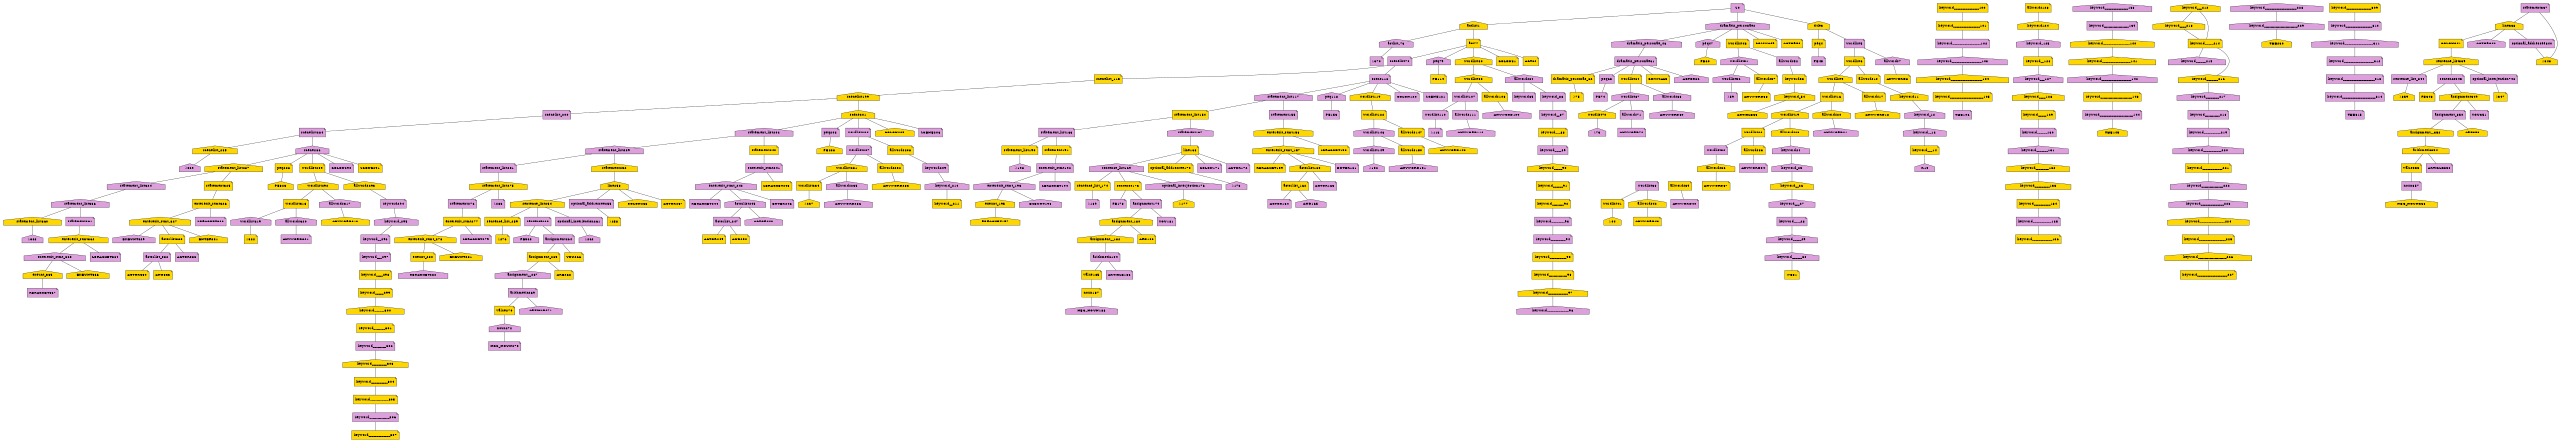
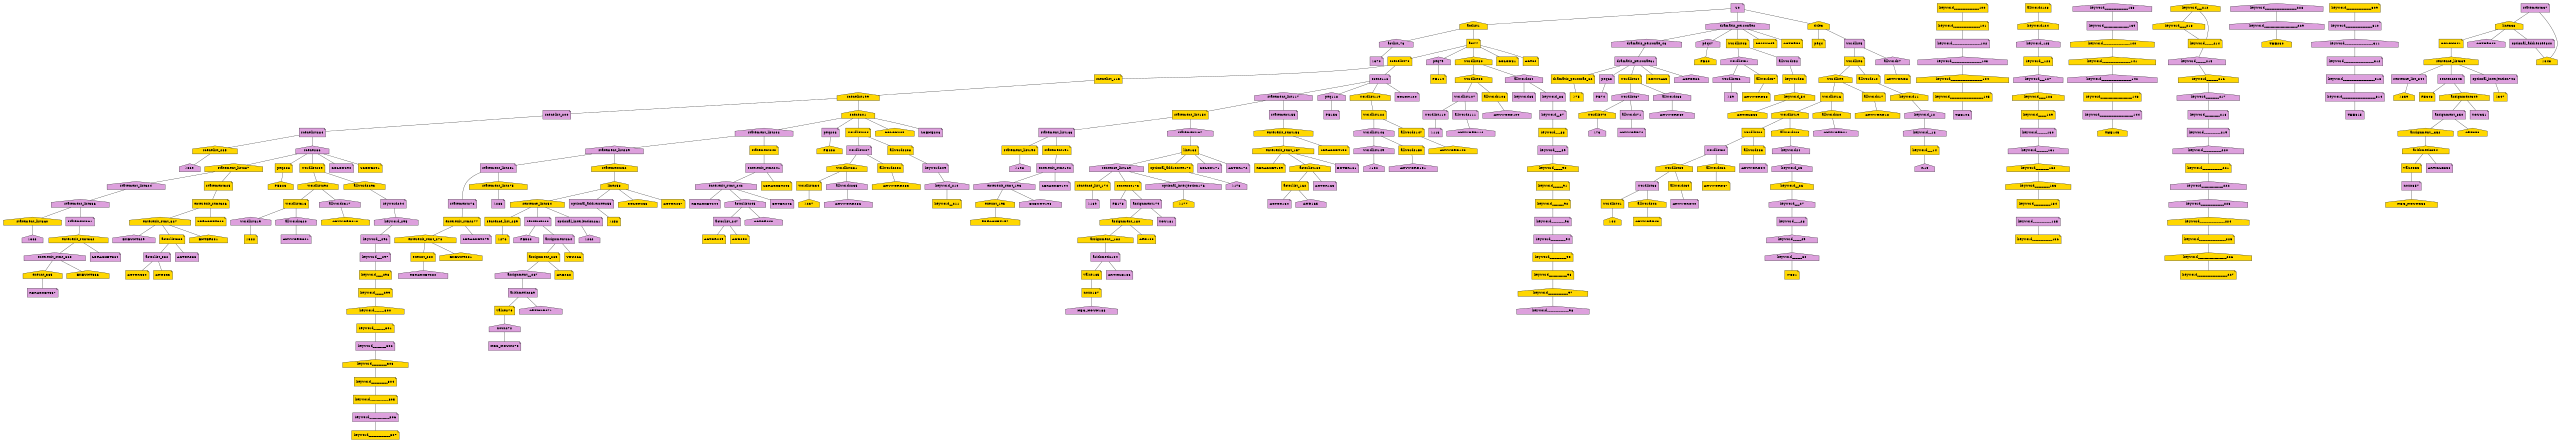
node "scenelist78": fillcolor plum -> gold
node "PE45": removed
edge "keyword_____214" -- "keyword_______216": now "keyword______215" -- "keyword_______216"
node "SCENE121": removed
node "wordlist204": fillcolor plum -> gold
node "wordlist35": added
edge "statement_list275" -- "statement276": now "statement_list251" -- "statement276"
edge "keyword__________134" -- "keyword___________135": removed
node "LBRACKET328": fillcolor plum -> gold
